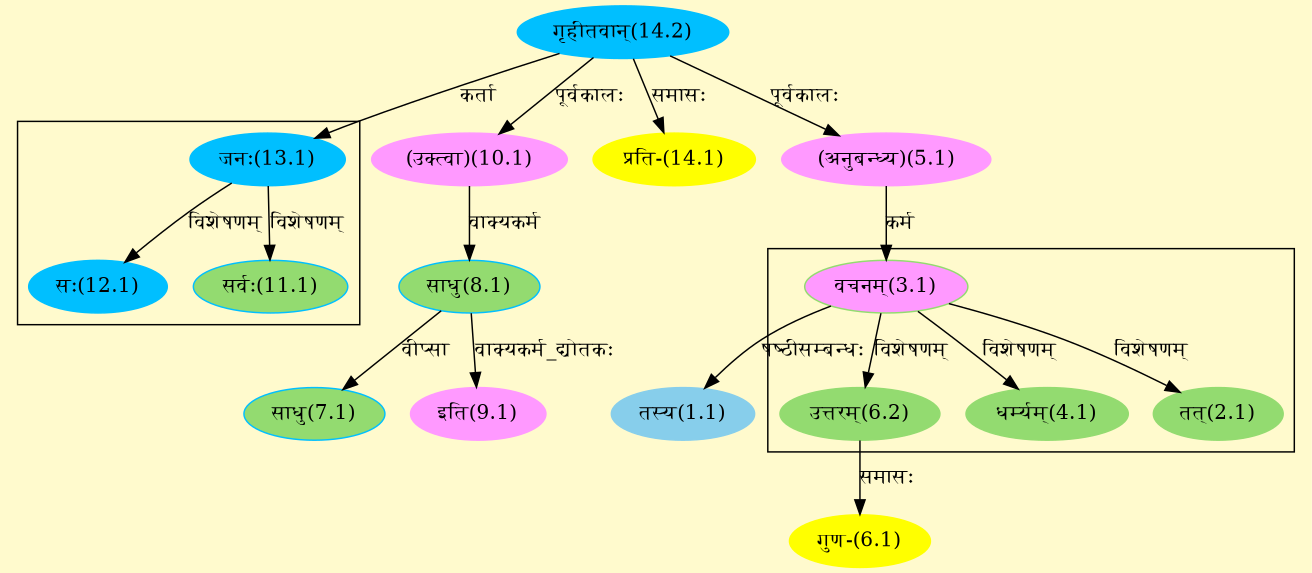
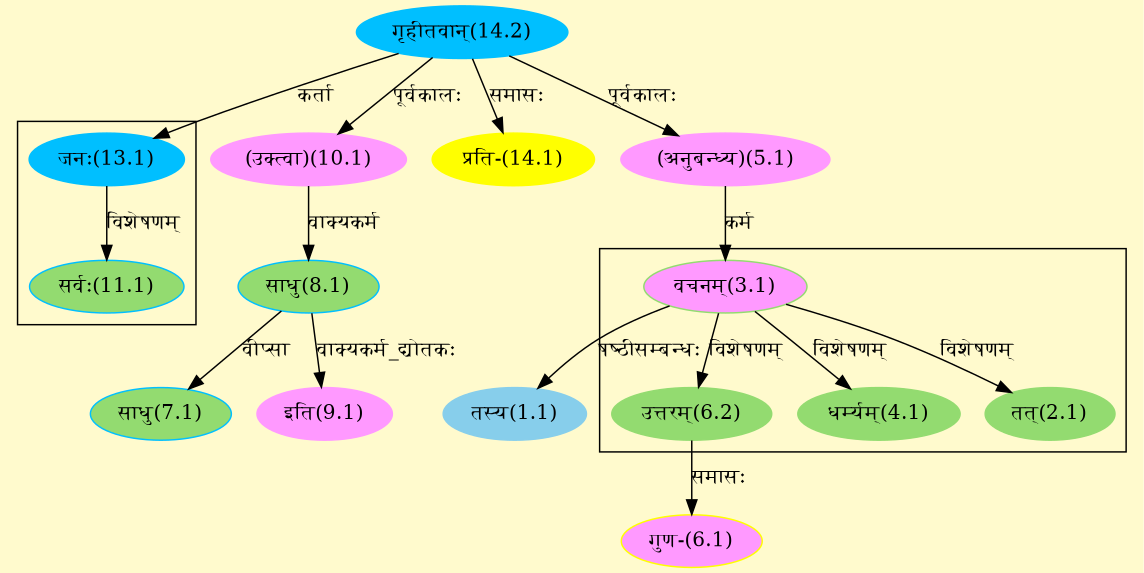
node "सः(12.1)": removed
node "गुण-(6.1)": fillcolor #ffff00 -> #ff99ff
